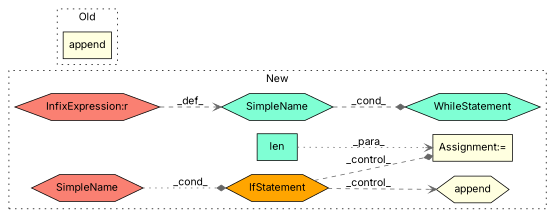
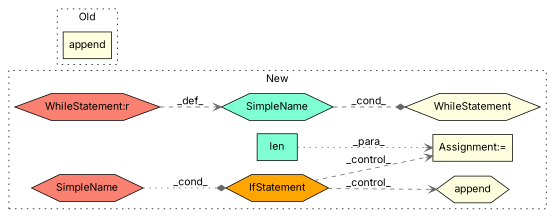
node "InfixExpression:r": label "InfixExpression:r" -> "WhileStatement:r"
node "WhileStatement": fillcolor aquamarine -> lightyellow
edge "IfStatement" -> "Assignment:=": arrowhead diamond -> vee
